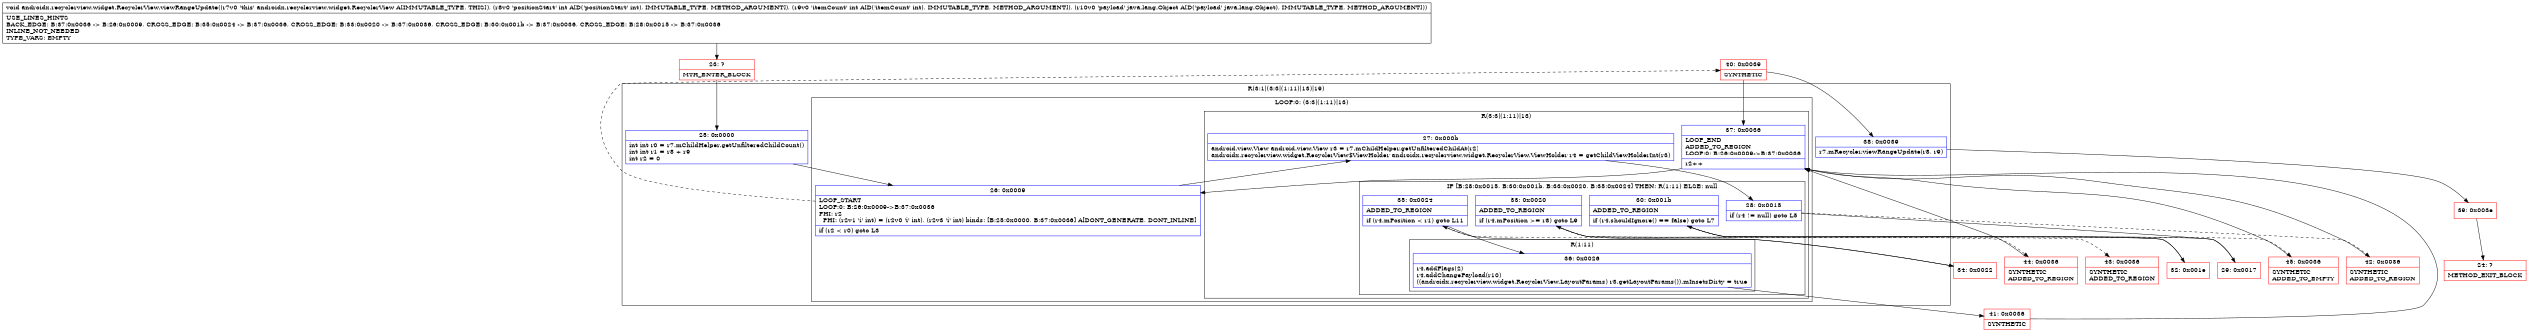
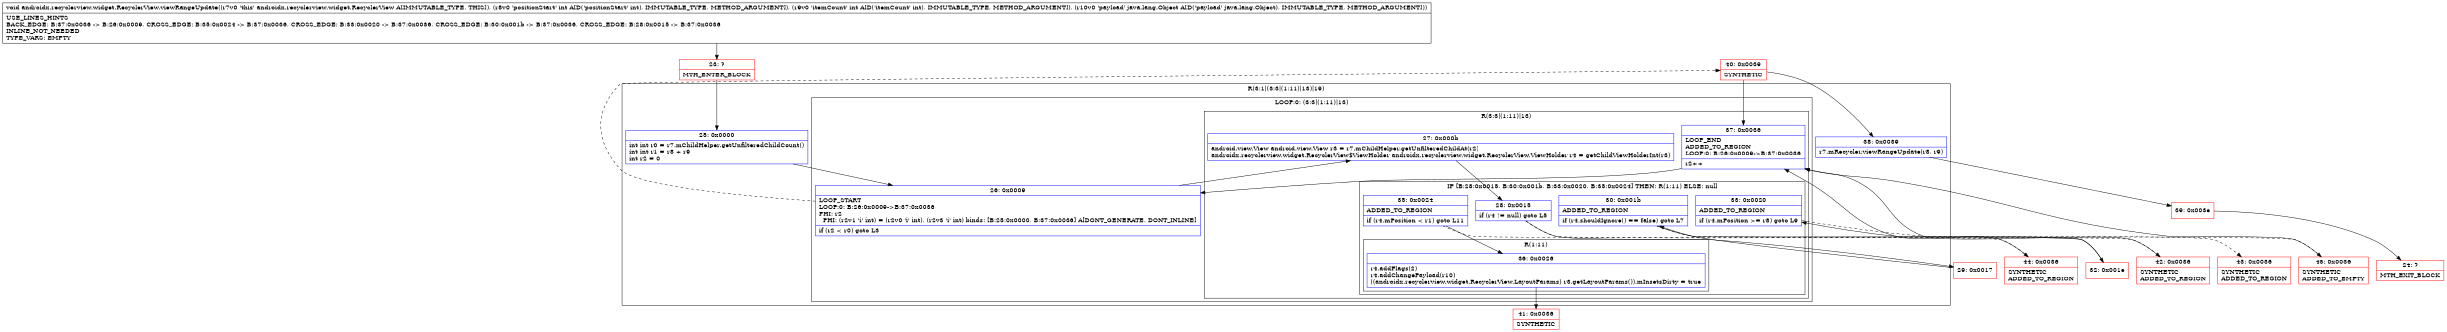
edge "41: 0x0036" -> "37: 0x0036": removed
node "34: 0x0022": removed
node "24: ?": text "METHOD_EXIT_BLOCK" -> "MTH_EXIT_BLOCK"
